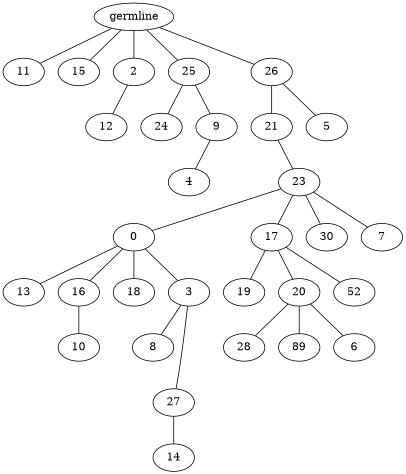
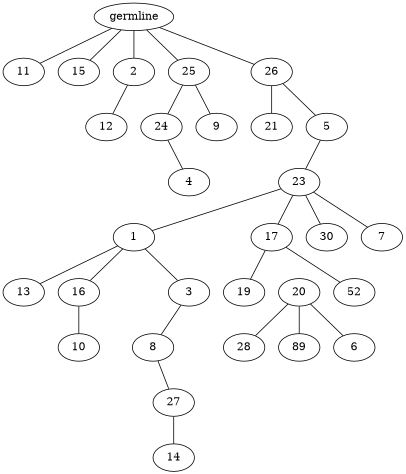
edge "9" -- "4": now "24" -- "4"
edge "21" -- "23": now "5" -- "23"
node "0": label "0" -> "1"
edge "17" -- "20": removed
node "18": removed
edge "3" -- "27": now "8" -- "27"
